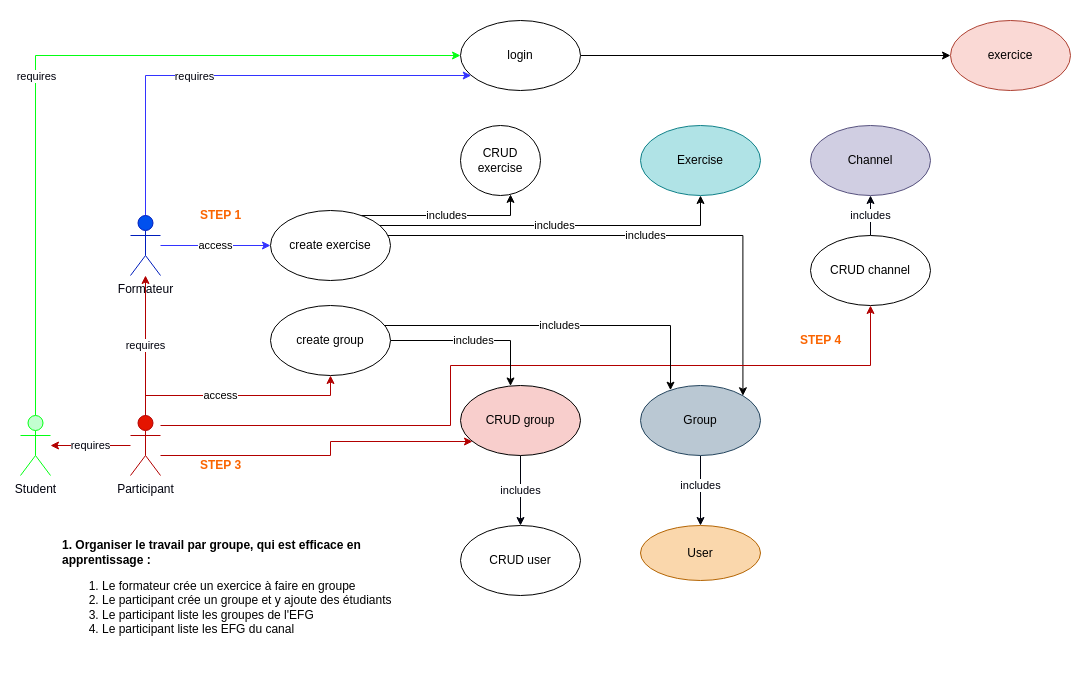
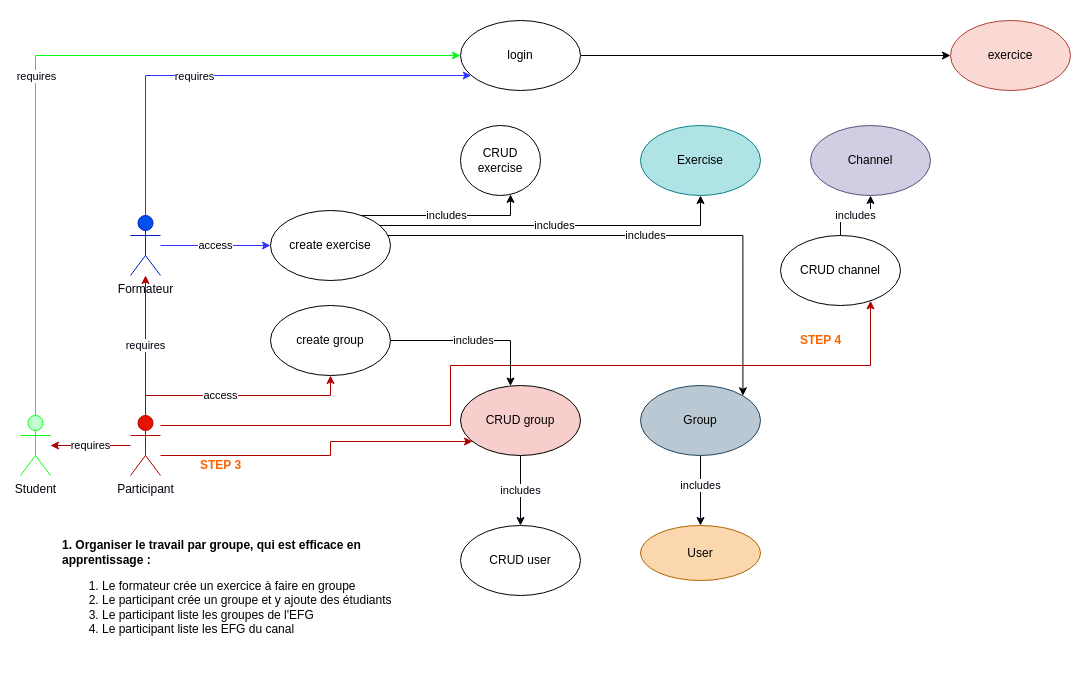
node "STEP 1": removed
node "CRUD channel": moved (871, 271) -> (841, 271)
edge "create group" -> "Group": removed, label "includes"
